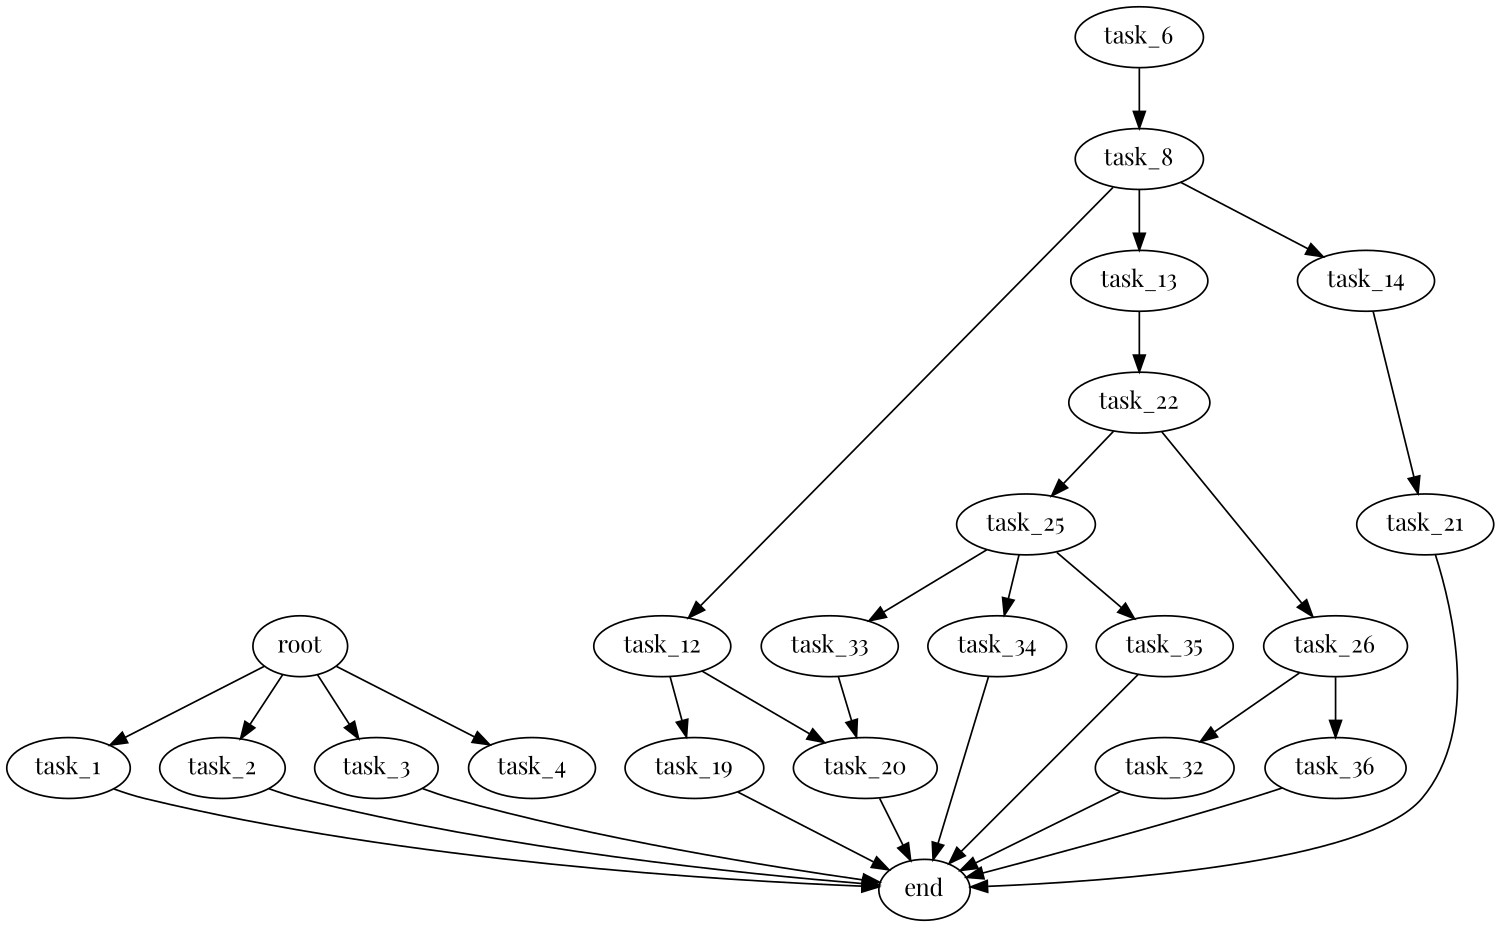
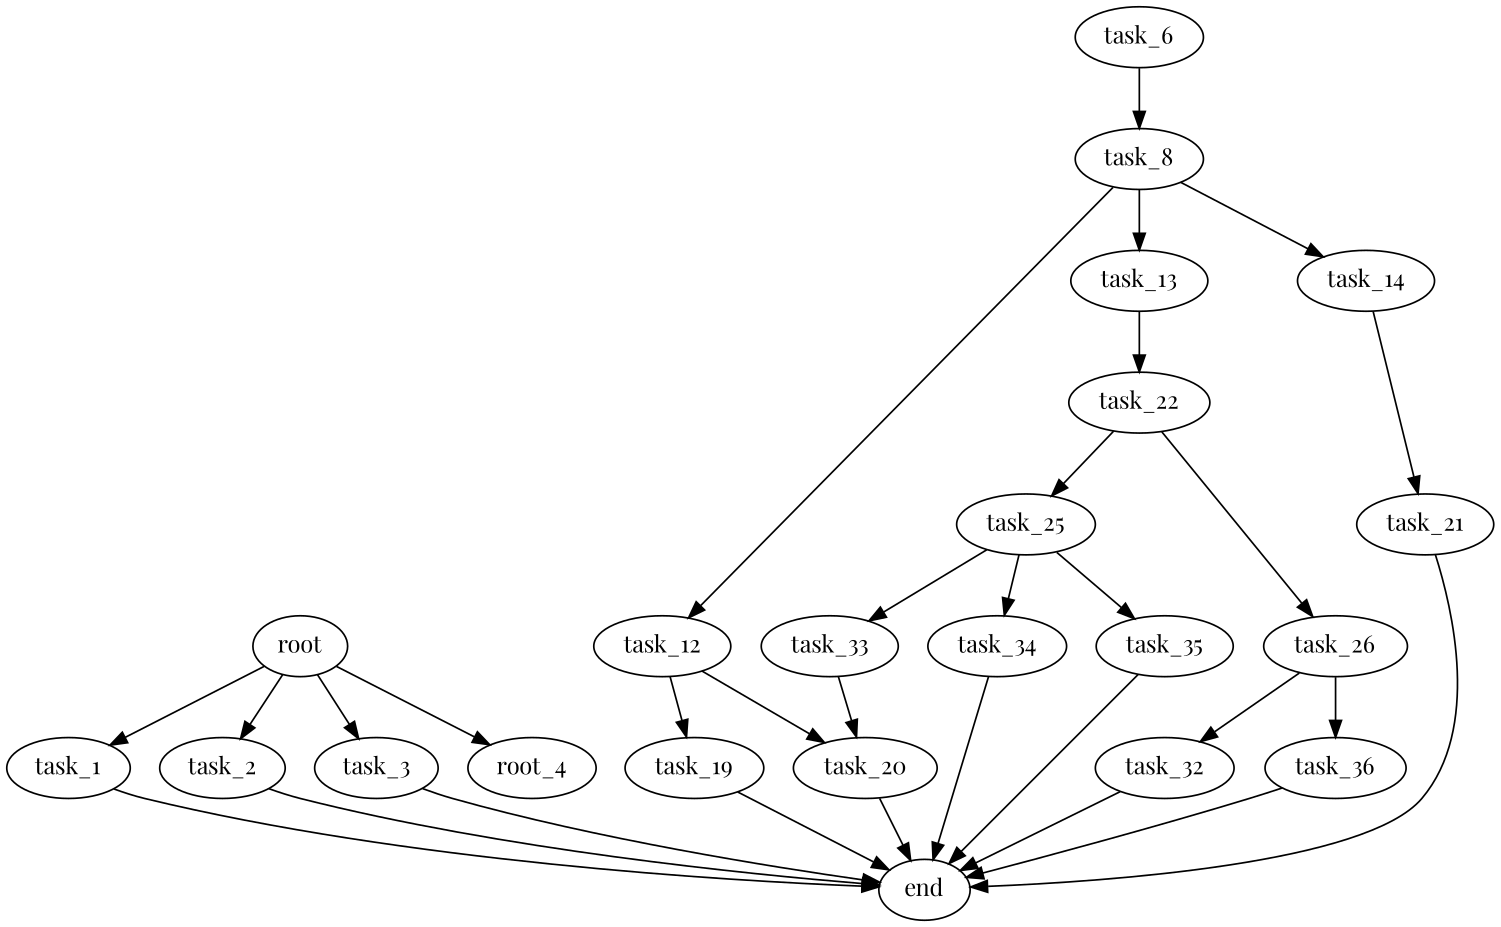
node "task_4": label "task_4" -> "root_4"
